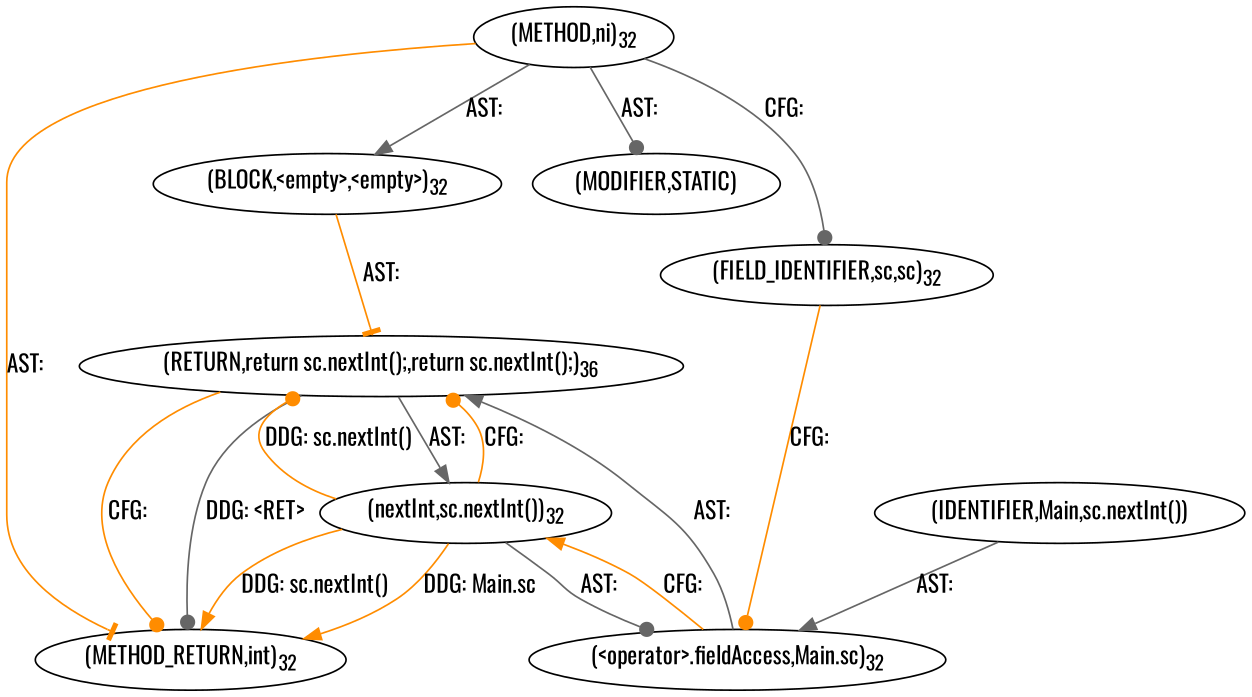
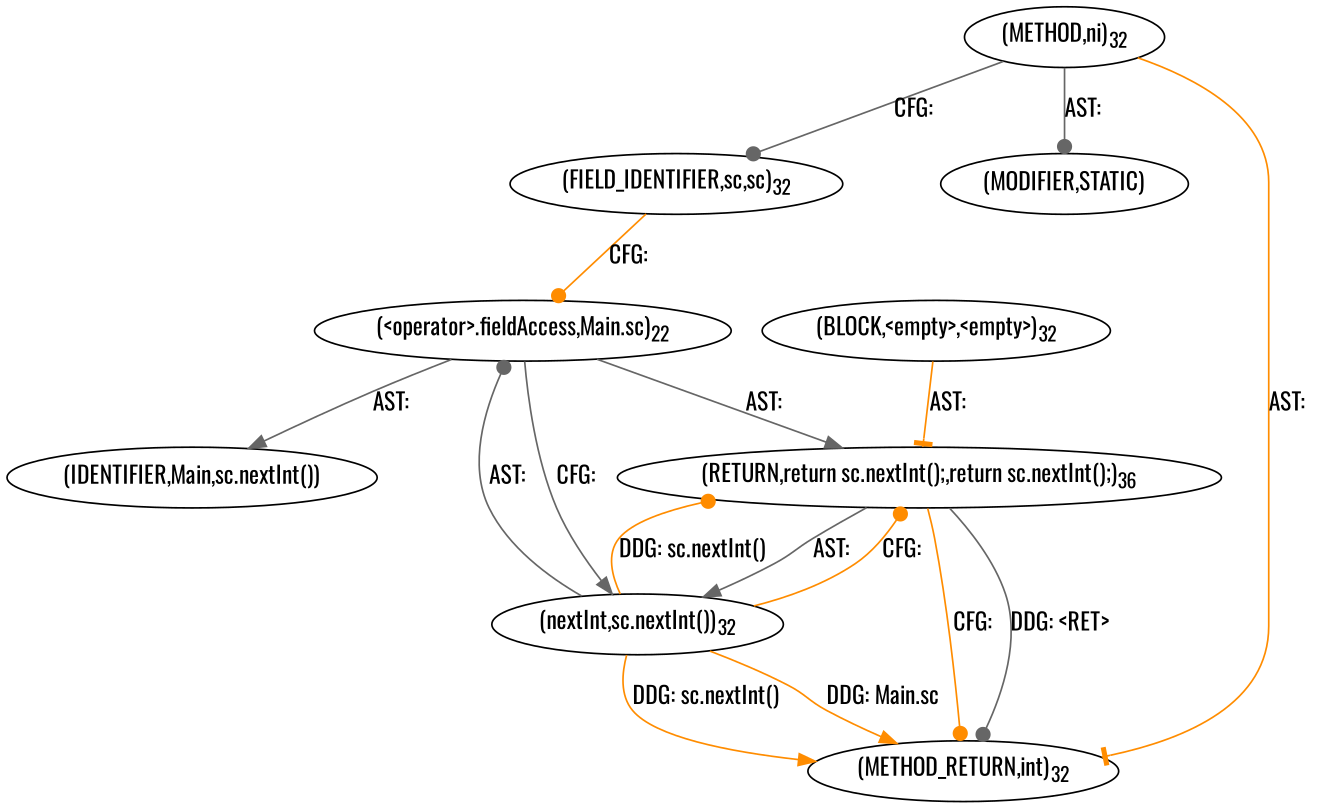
edge "(METHOD,ni)" -> "(BLOCK,<empty>,<empty>)": removed, label "AST:"
edge "(<operator>.fieldAccess,Main.sc)" -> "(nextInt,sc.nextInt())": color darkorange -> gray40
edge "(IDENTIFIER,Main,sc.nextInt())" -> "(<operator>.fieldAccess,Main.sc)": reversed
node "(<operator>.fieldAccess,Main.sc)": text "32" -> "22"
